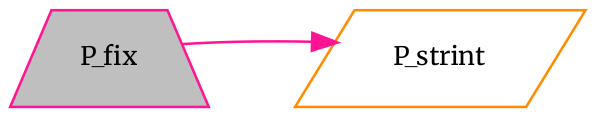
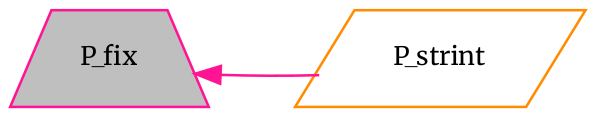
edge "P_fix" -> "P_strint": reversed
